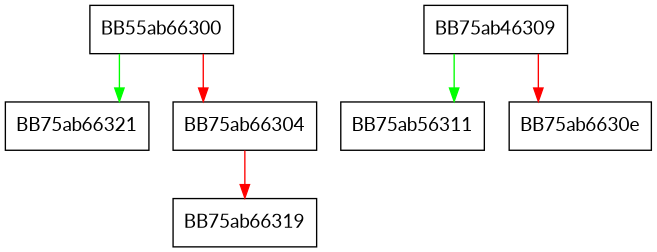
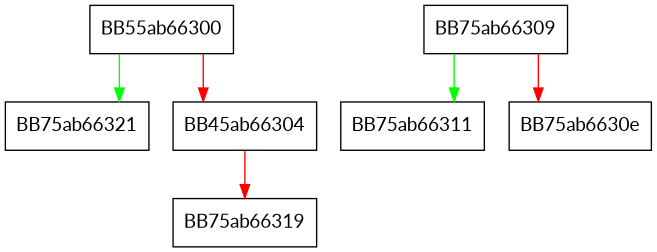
node "BB75ab46309": label "BB75ab46309" -> "BB75ab66309"
node "BB75ab66304": label "BB75ab66304" -> "BB45ab66304"
node "BB75ab56311": label "BB75ab56311" -> "BB75ab66311"
